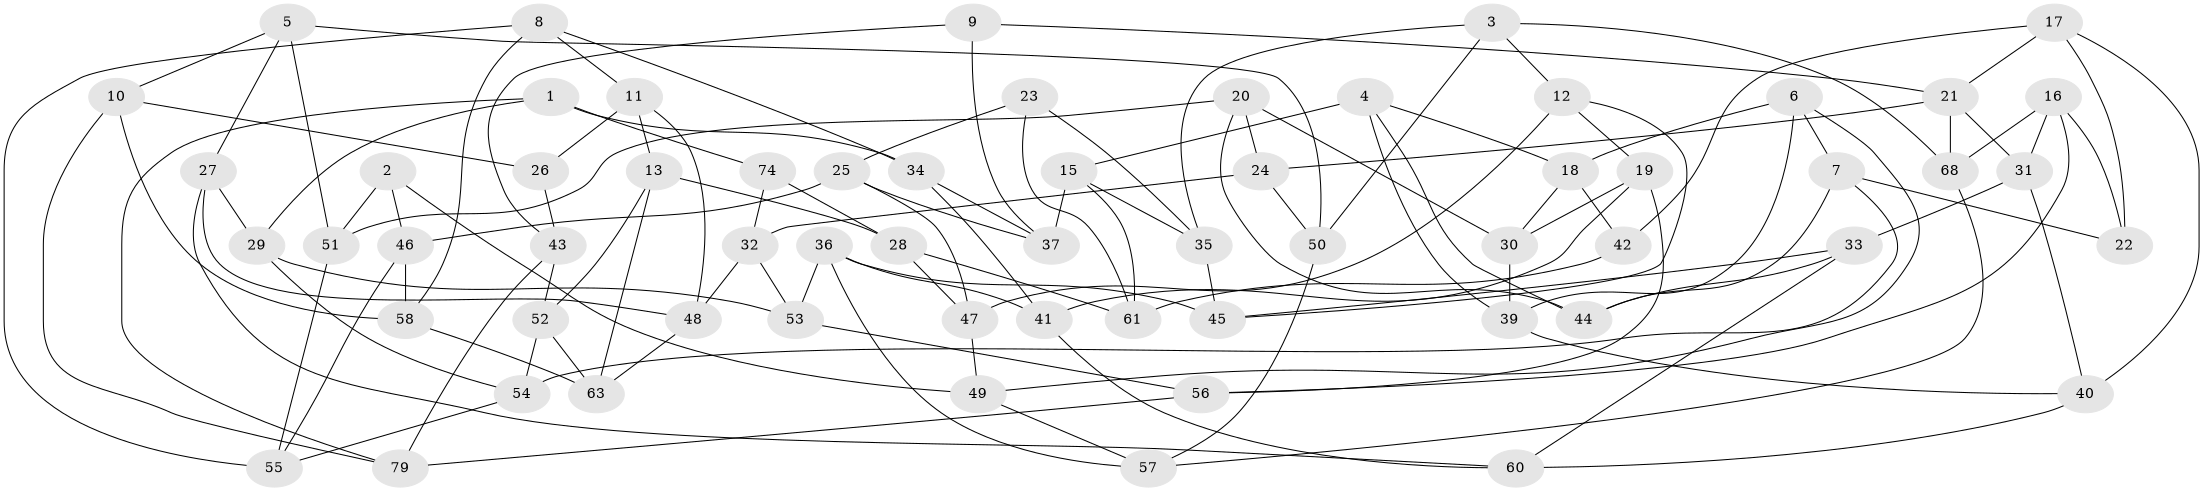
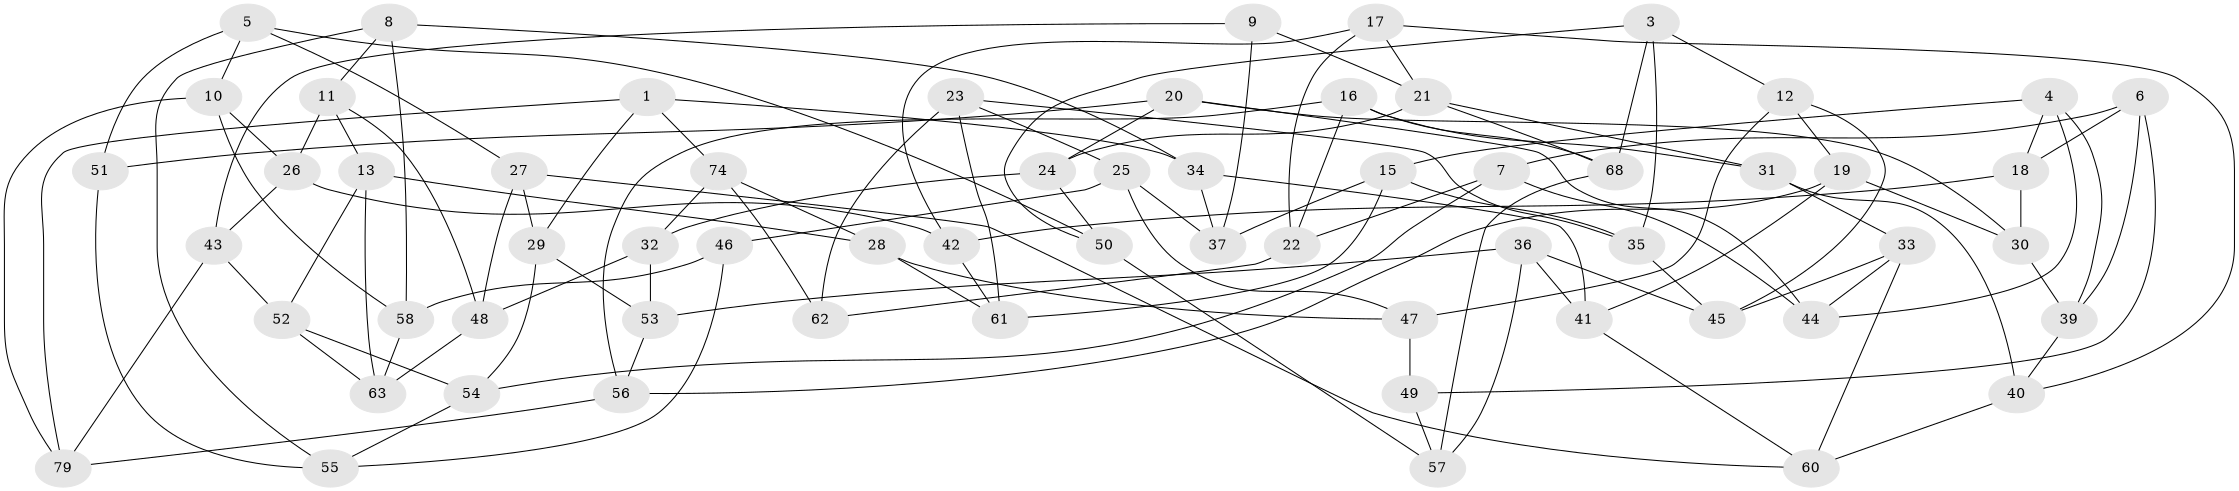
node "2": removed
edge "26" -- "42": added
node "62": added
